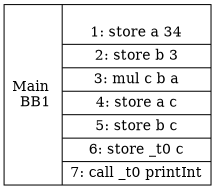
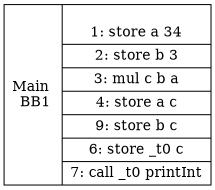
node "Main": text "5: store b c" -> "9: store b c"
